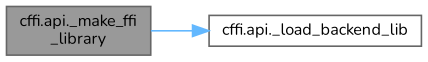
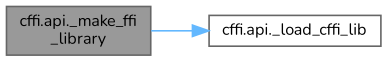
node "cffi.api._load_backend_lib": label "cffi.api._load_backend_lib" -> "cffi.api._load_cffi_lib"
